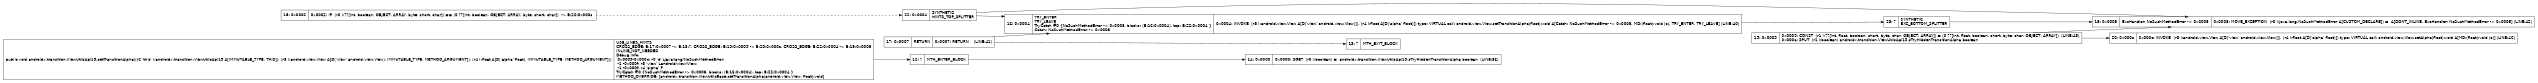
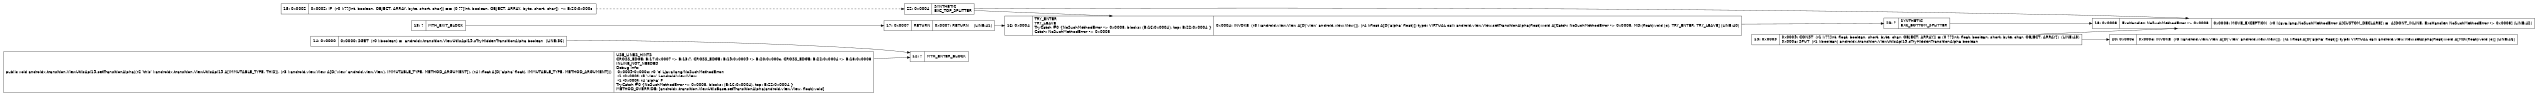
node "22: 0x0004": text "HINTS_TOP_SPLITTER" -> "EXC_TOP_SPLITTER"
edge "17: 0x0007" -> "13: ?": reversed
edge "12: ?" -> "14: 0x0000": reversed
